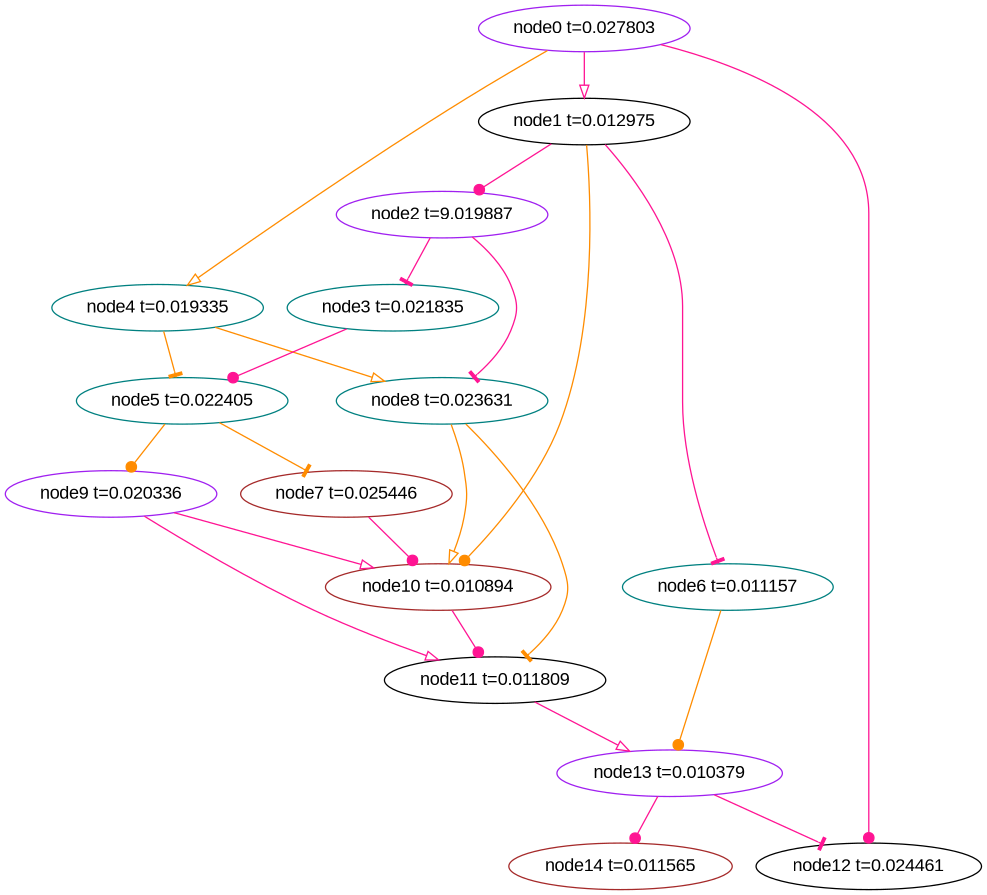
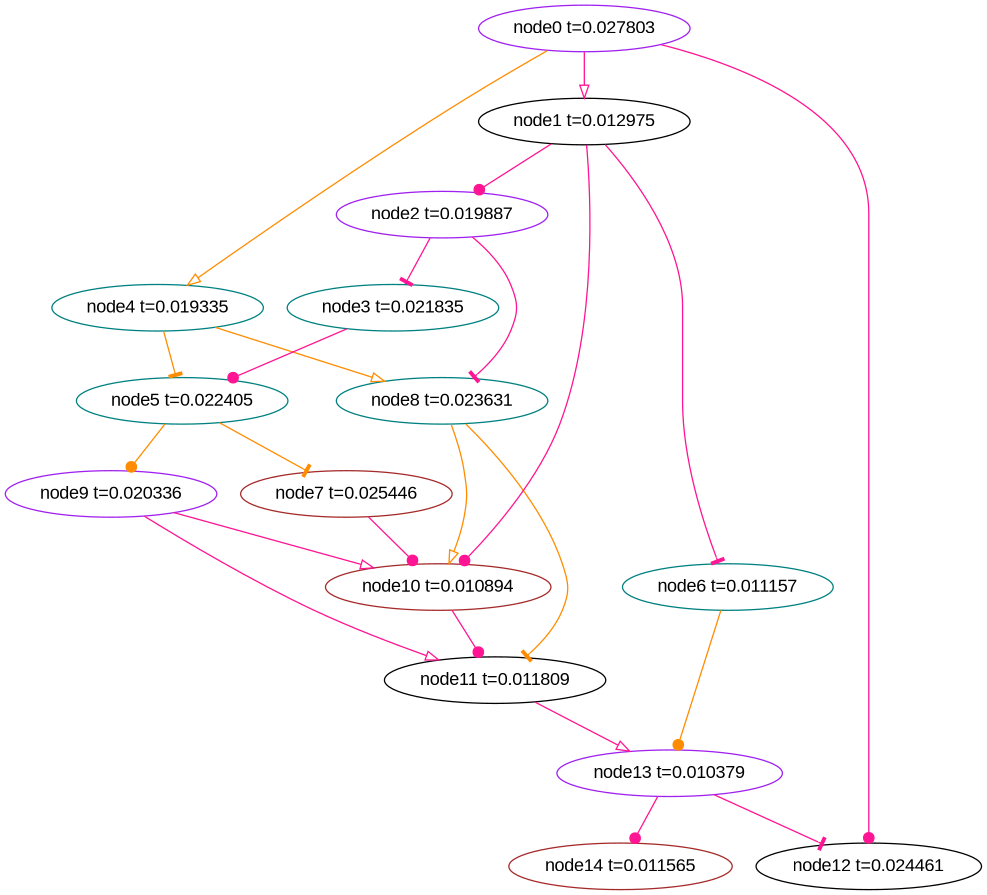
node "node2 t=9.019887": label "node2 t=9.019887" -> "node2 t=0.019887"
edge "node1 t=0.012975" -> "node10 t=0.010894": color darkorange -> deeppink
